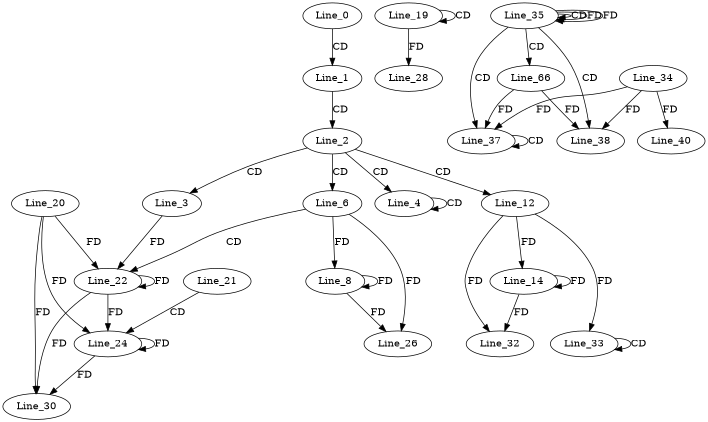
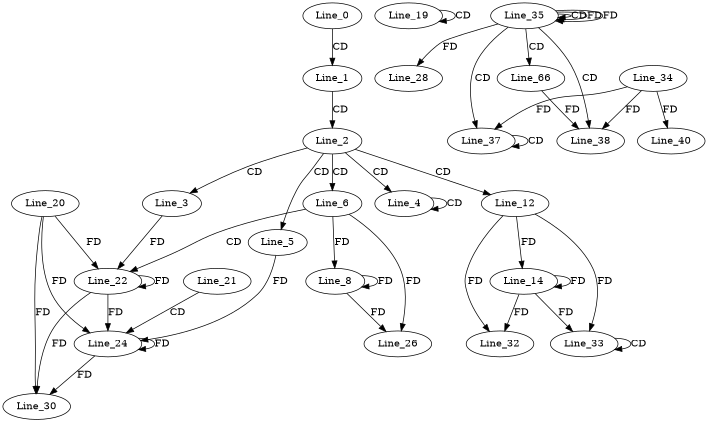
edge "Line_19" -> "Line_28": now "Line_35" -> "Line_28"
edge "Line_66" -> "Line_37": removed, label "FD"
node "Line_5": added
edge "Line_14" -> "Line_33": added, label "FD"
